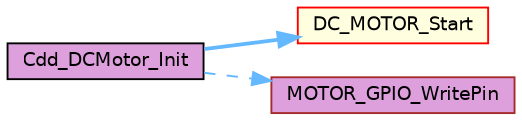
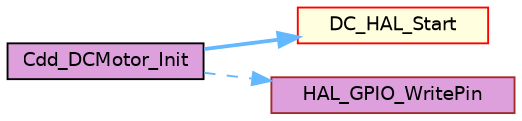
node "DC_MOTOR_Start": label "DC_MOTOR_Start" -> "DC_HAL_Start"
node "MOTOR_GPIO_WritePin": label "MOTOR_GPIO_WritePin" -> "HAL_GPIO_WritePin"
